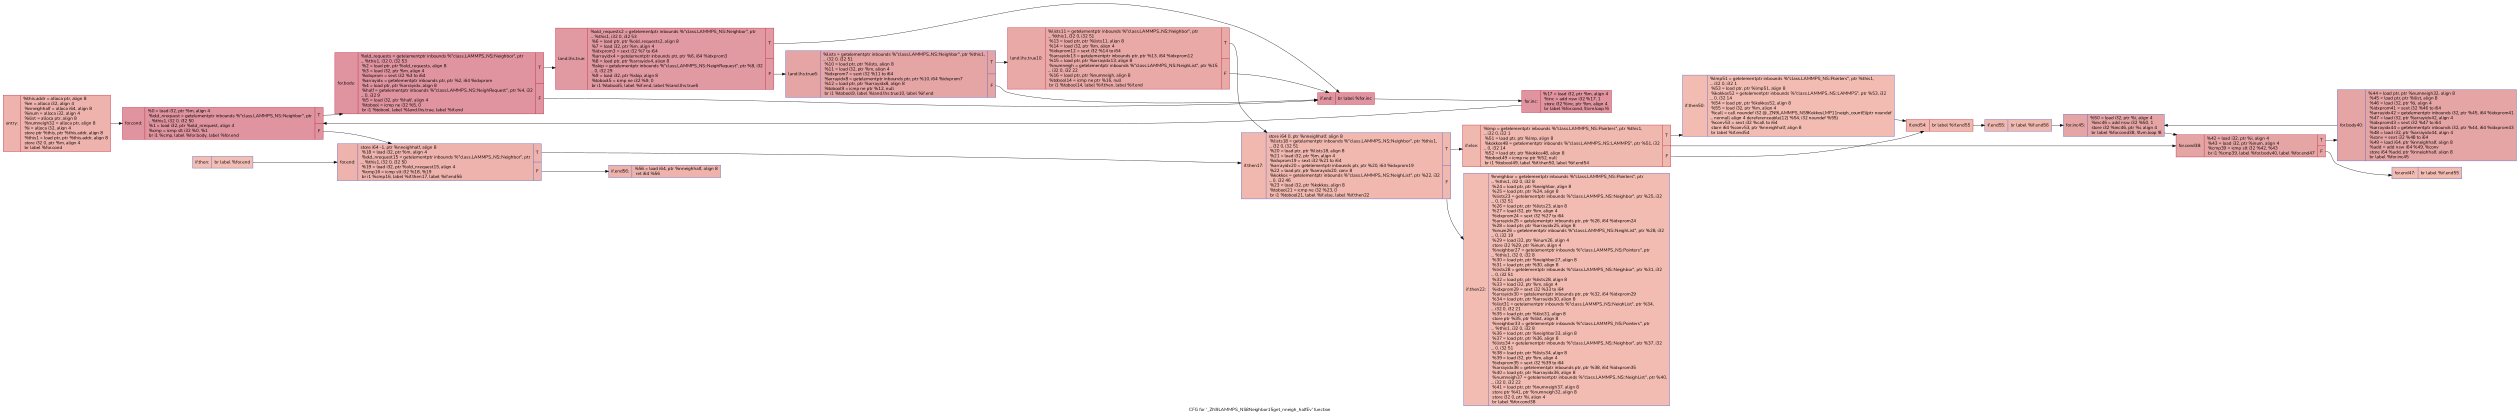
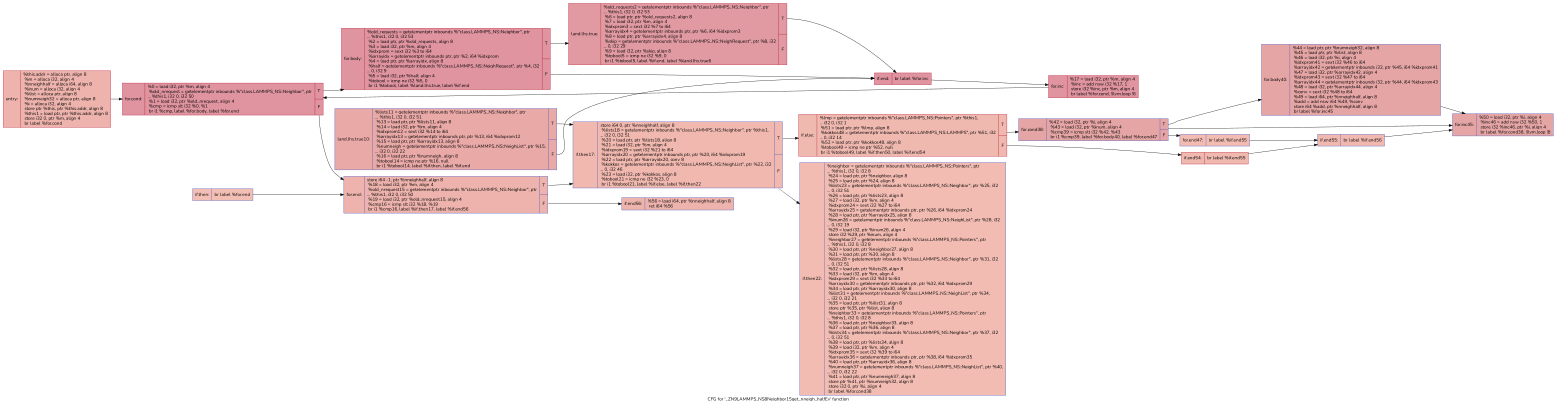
node "land.lhs.true10:": color #b70d28ff -> #3d50c3ff
node "land.lhs.true6:": removed
node "if.then50:": removed
edge "for.inc45:" -> "for.cond38:": reversed
edge "for.end47:" -> "if.end55:": added
node "for.cond38:": color #b70d28ff -> #3d50c3ff
